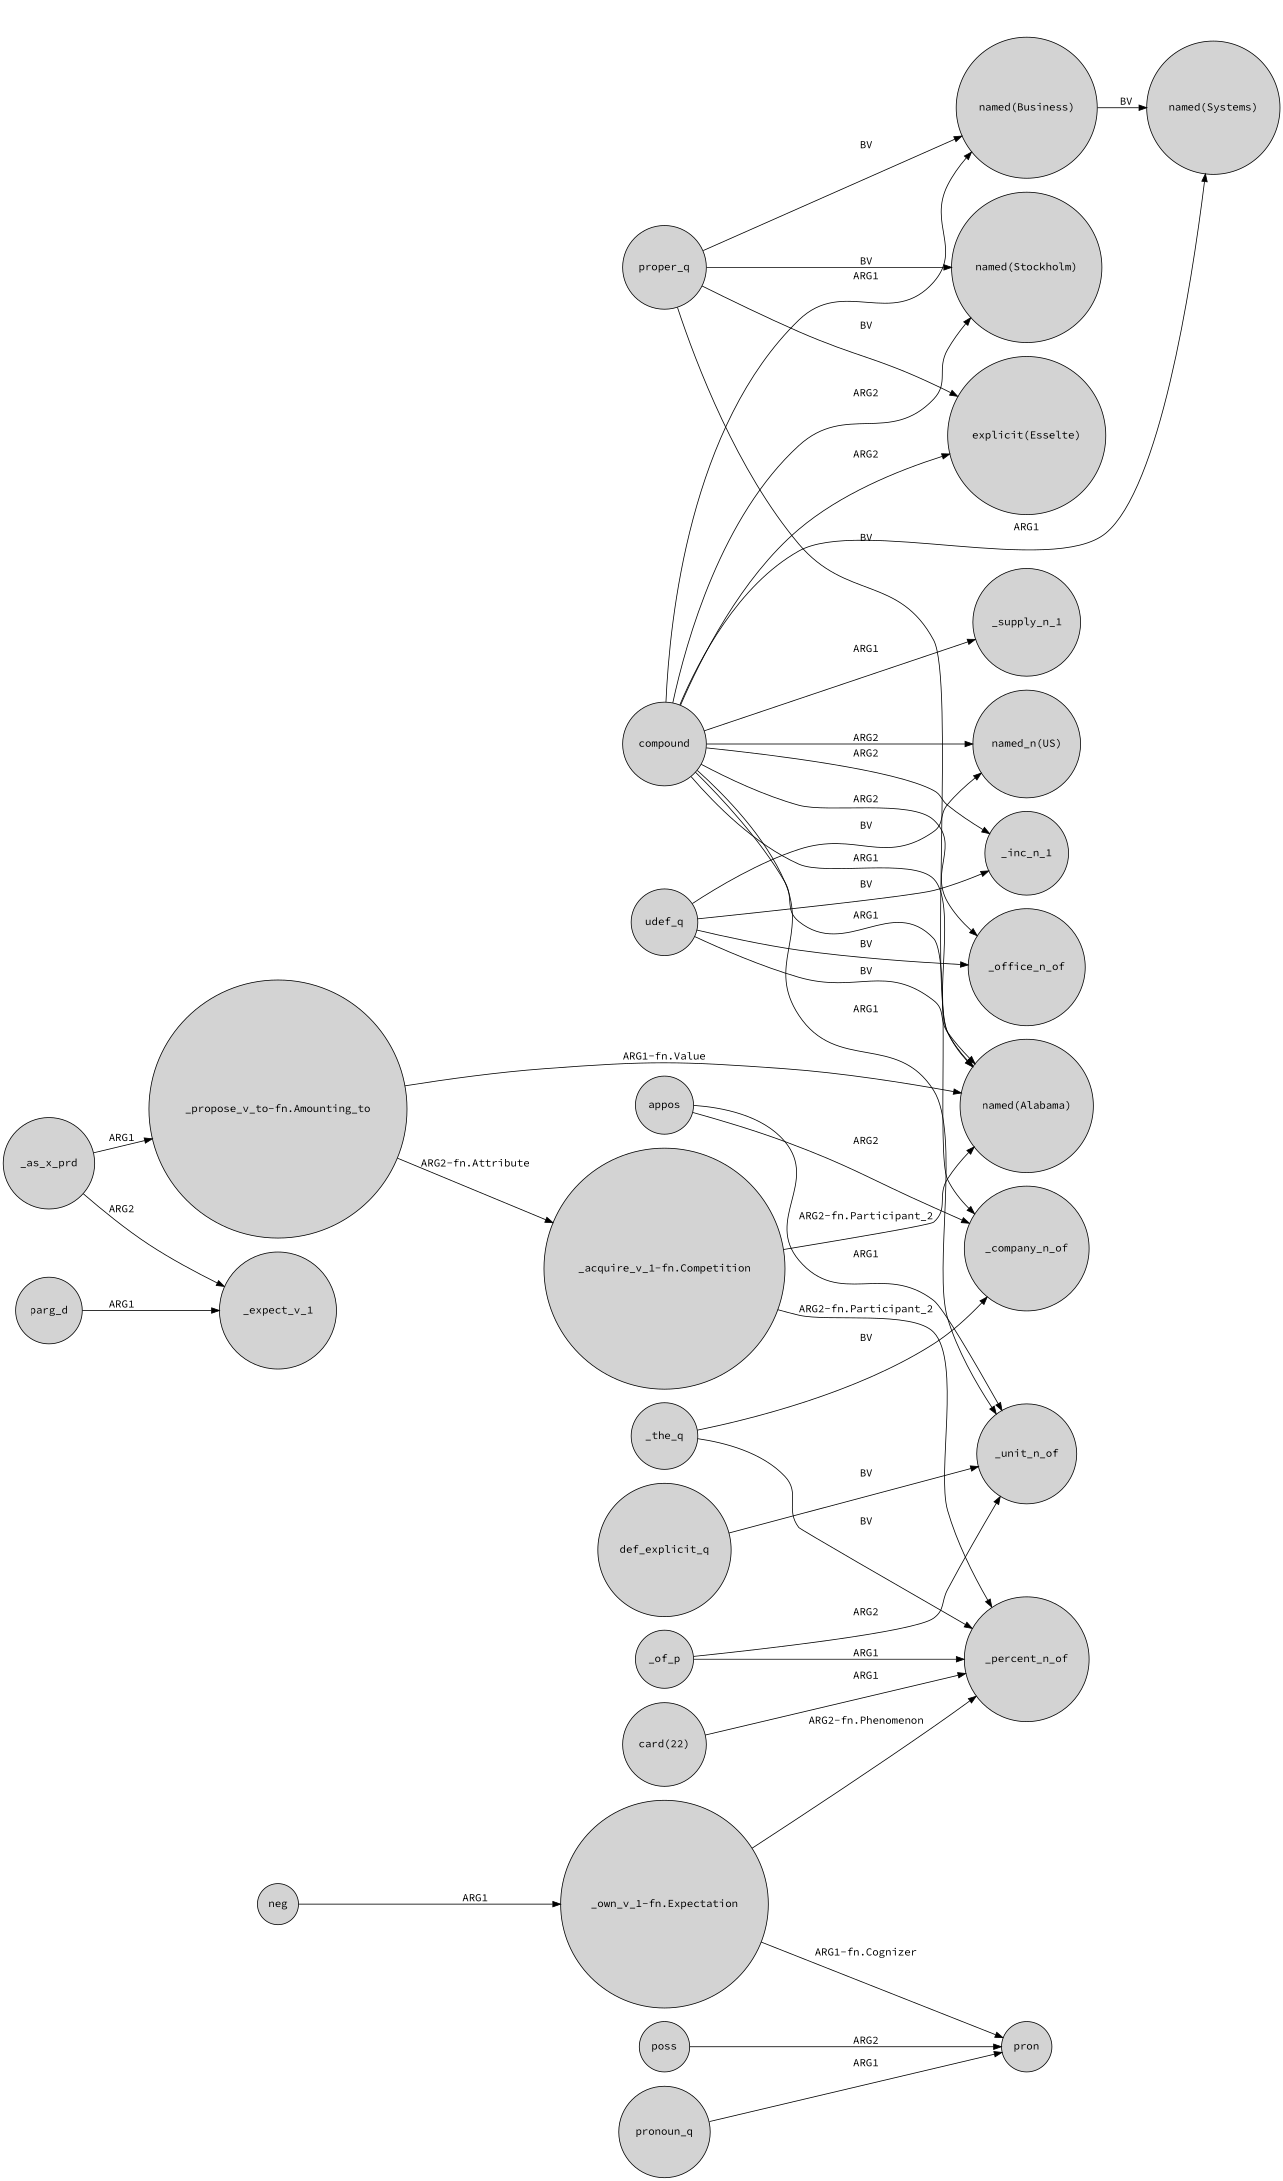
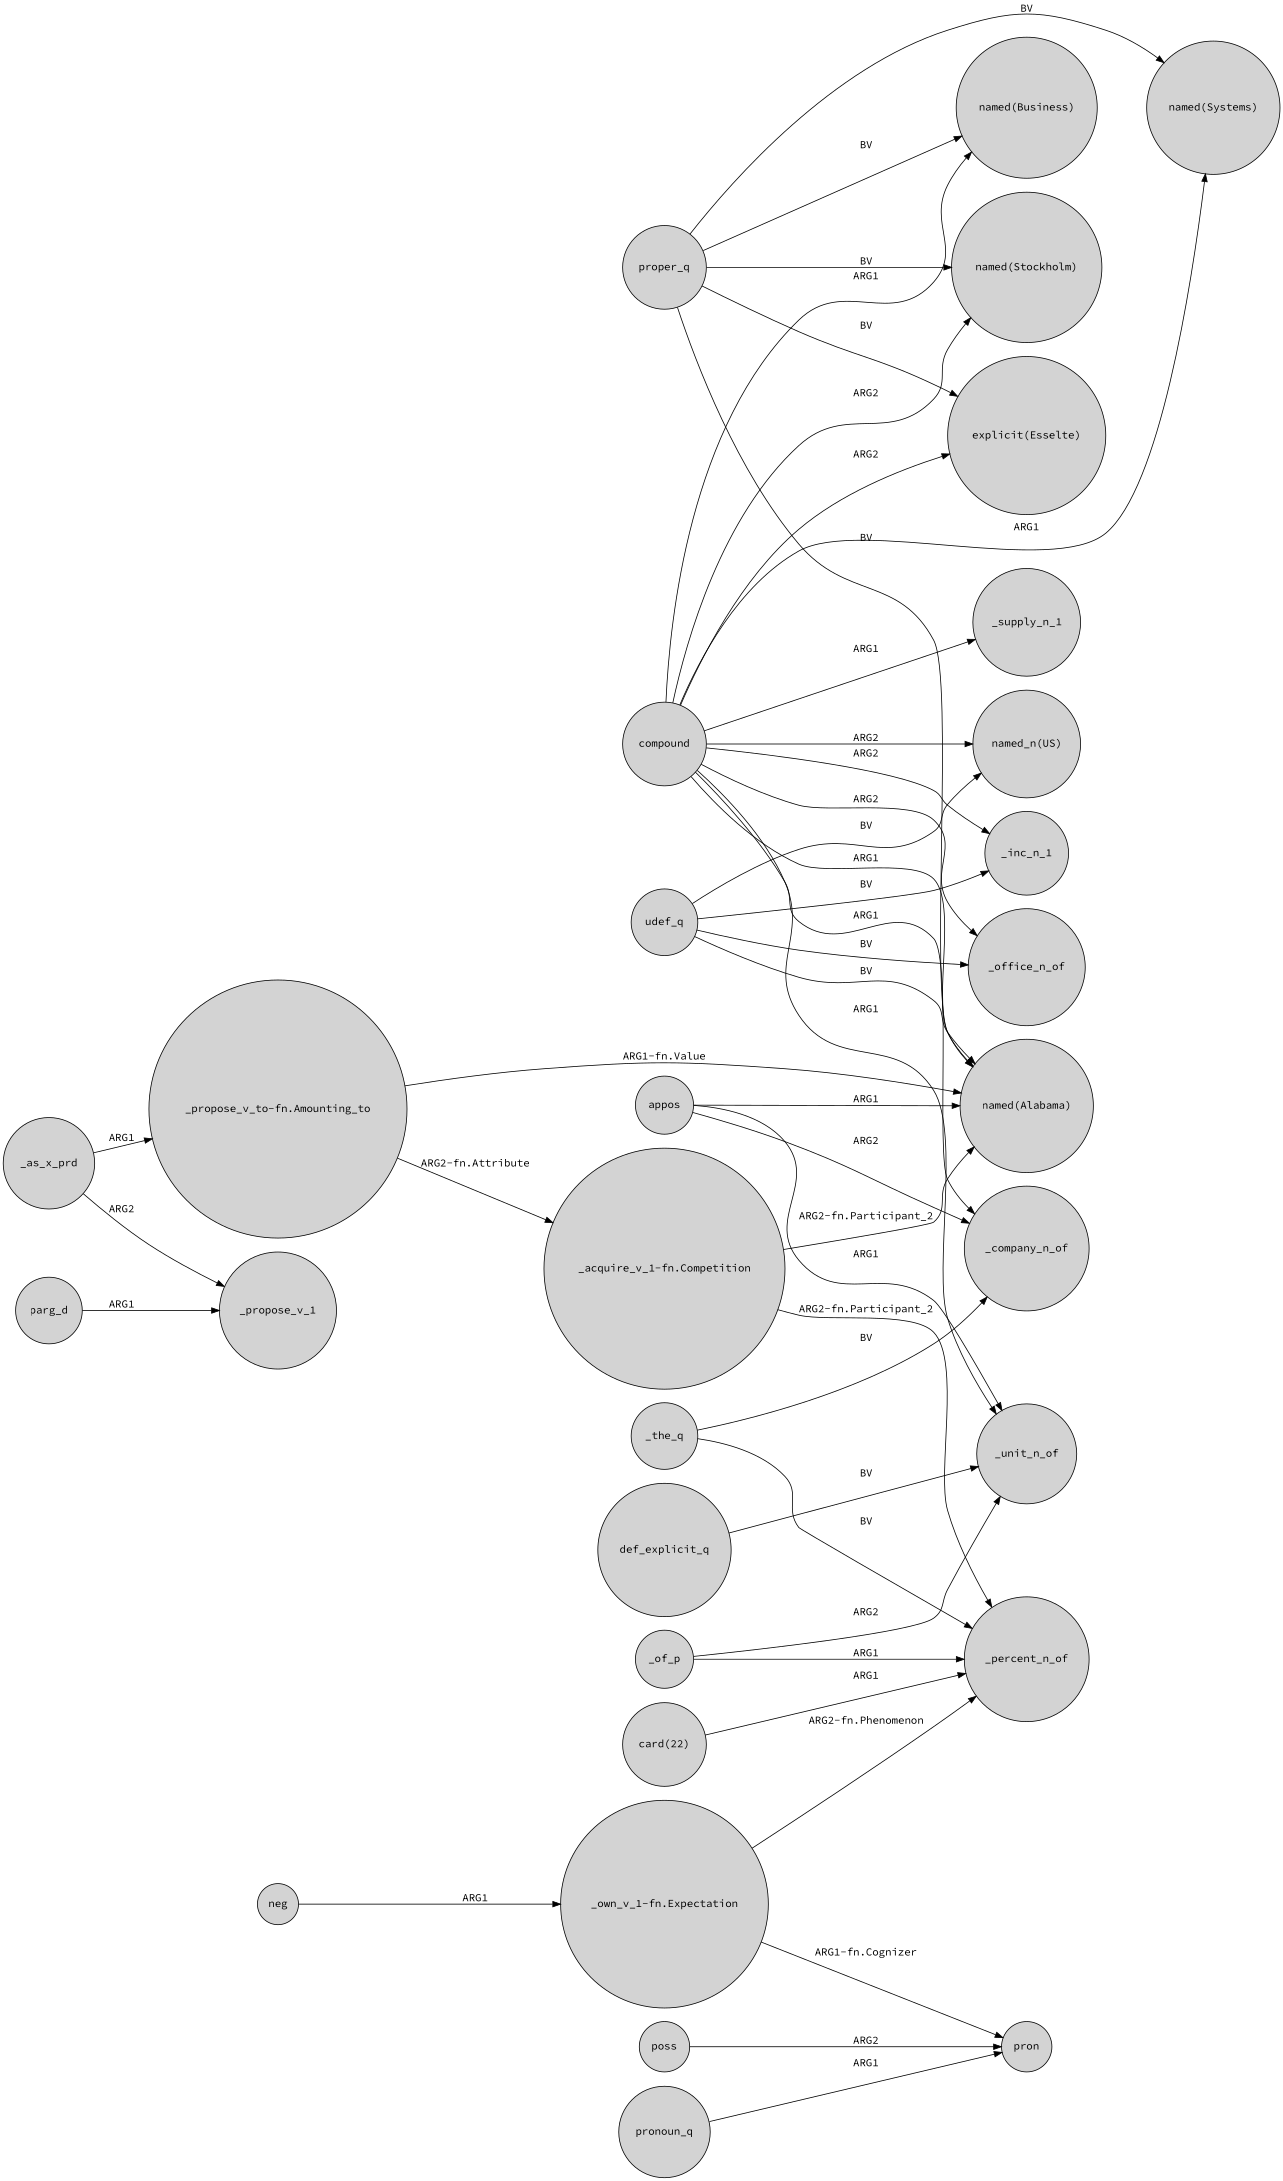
edge "named(Business)" -> "named(Systems)": now "proper_q" -> "named(Systems)"
edge "appos" -> "named(Alabama)": added, label "ARG1"
node "_expect_v_1": label "_expect_v_1" -> "_propose_v_1"
